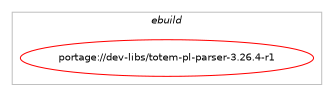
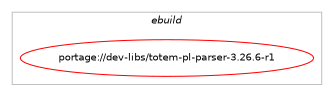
node "portage://dev-libs/totem-pl-parser-3.26.4-r1": label "portage://dev-libs/totem-pl-parser-3.26.4-r1" -> "portage://dev-libs/totem-pl-parser-3.26.6-r1"
